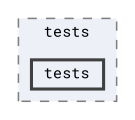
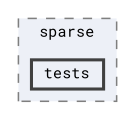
cluster "tests": label "tests" -> "sparse"
